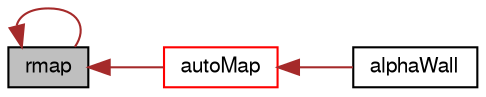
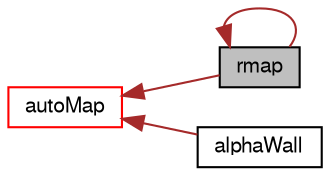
edge "autoMap" -> "rmap": reversed
